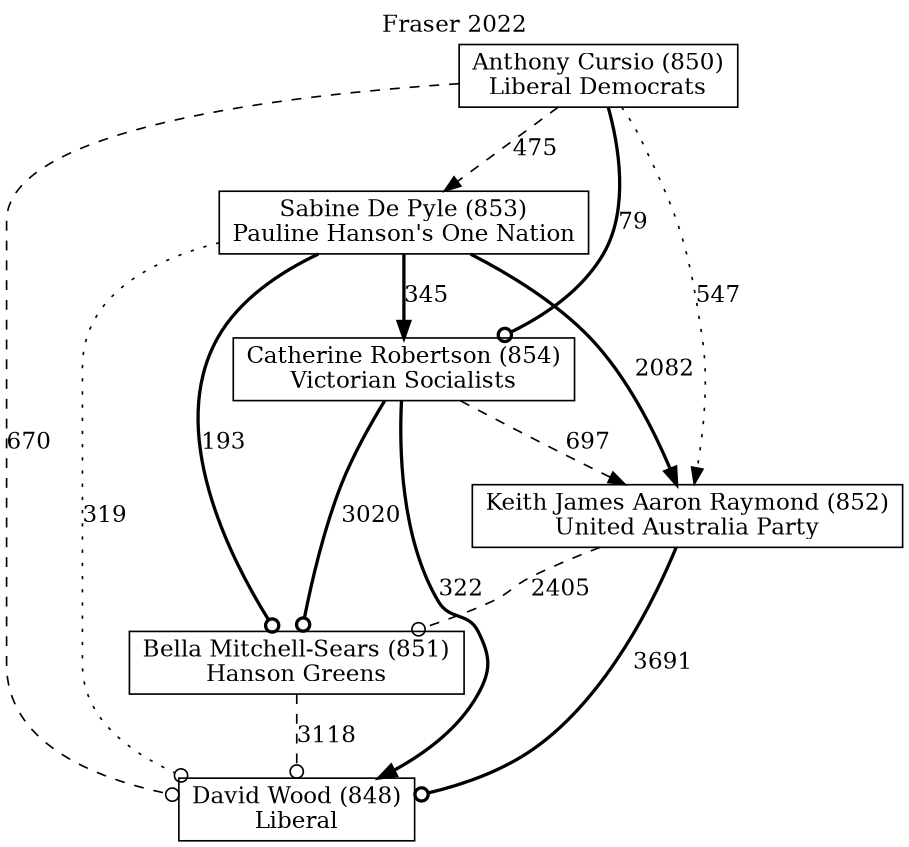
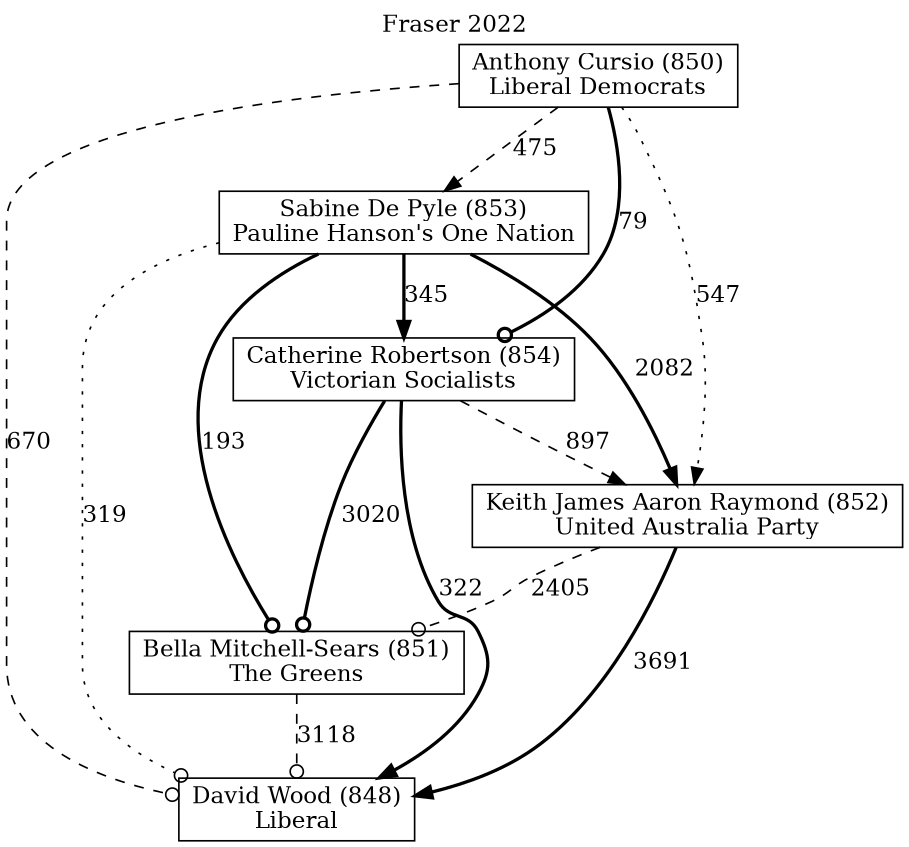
edge "Catherine Robertson (854) Victorian Socialists" -> "Keith James Aaron Raymond (852) United Australia Party": label "697" -> "897"
node "Bella Mitchell-Sears (851) Hanson Greens": label "Bella Mitchell-Sears (851) Hanson Greens" -> "Bella Mitchell-Sears (851) The Greens"
edge "Keith James Aaron Raymond (852) United Australia Party" -> "David Wood (848) Liberal": arrowhead odot -> normal
